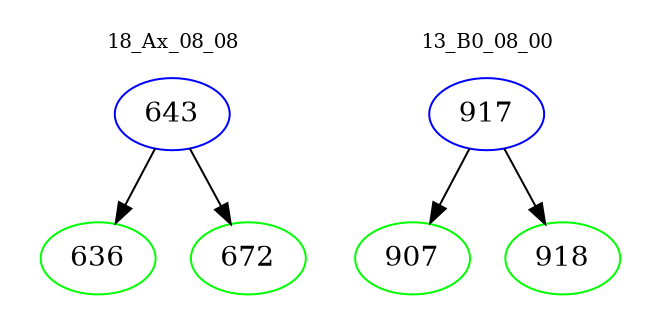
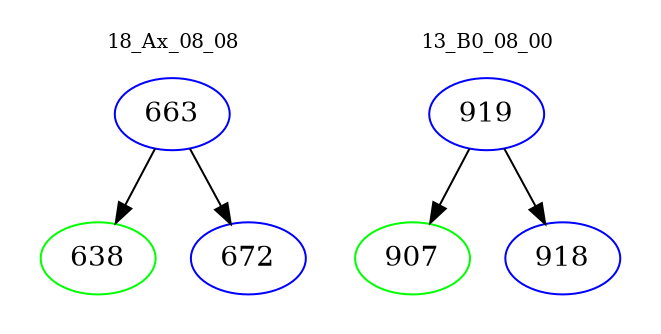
node "643": label "643" -> "663"
node "917": label "917" -> "919"
node "636": label "636" -> "638"
node "672": color green -> blue
node "918": color green -> blue
